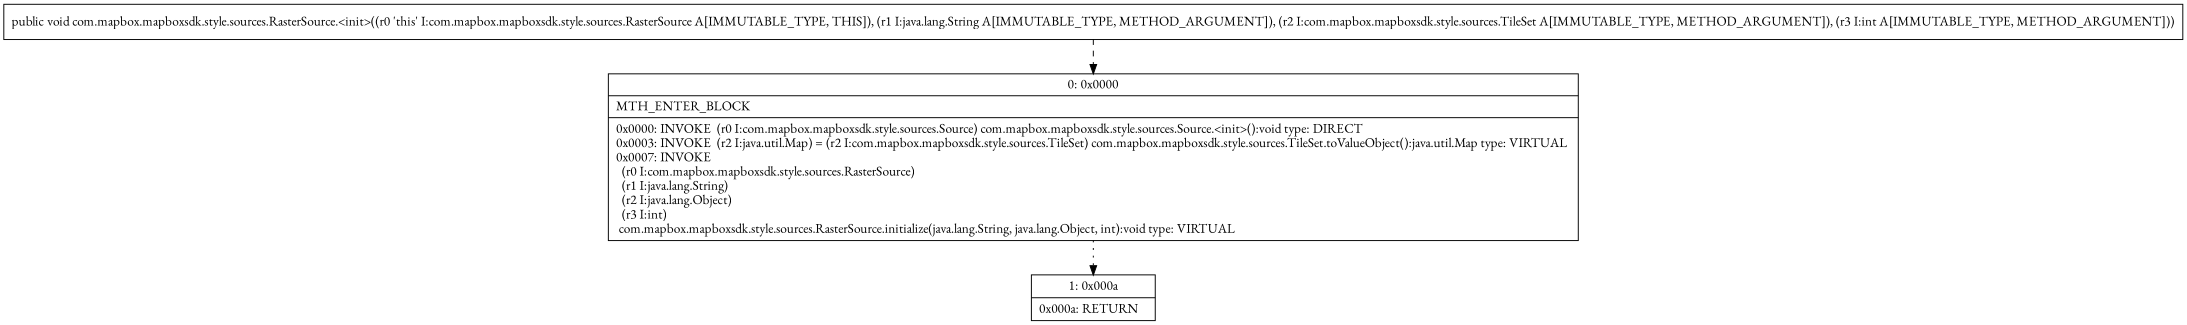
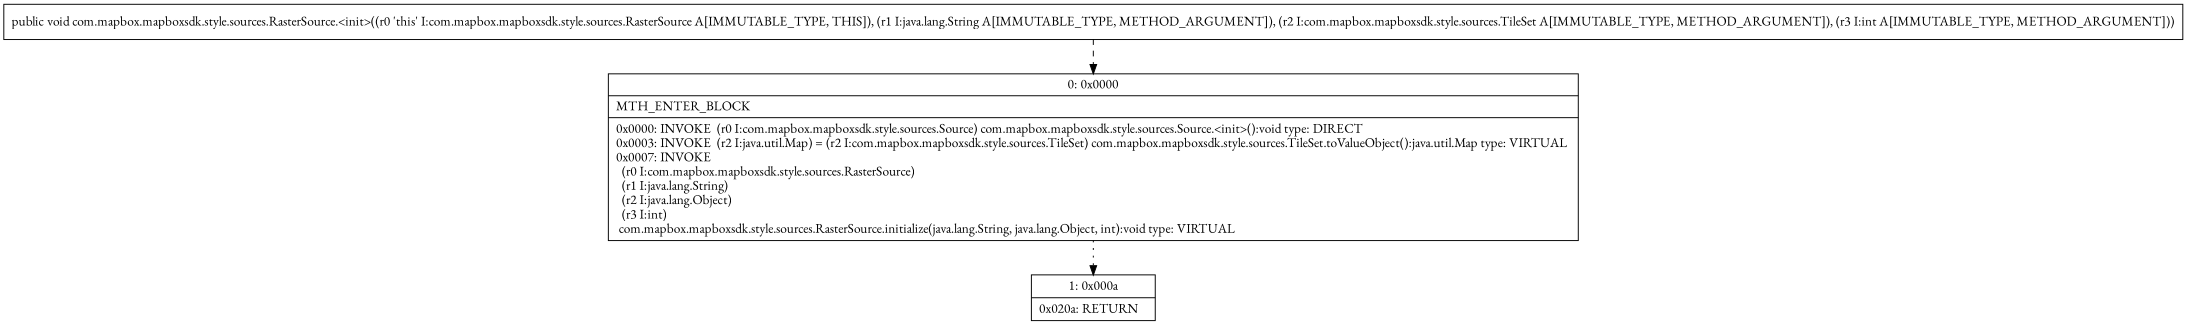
node "1: 0x000a": text "0x000a: RETURN" -> "0x020a: RETURN"
